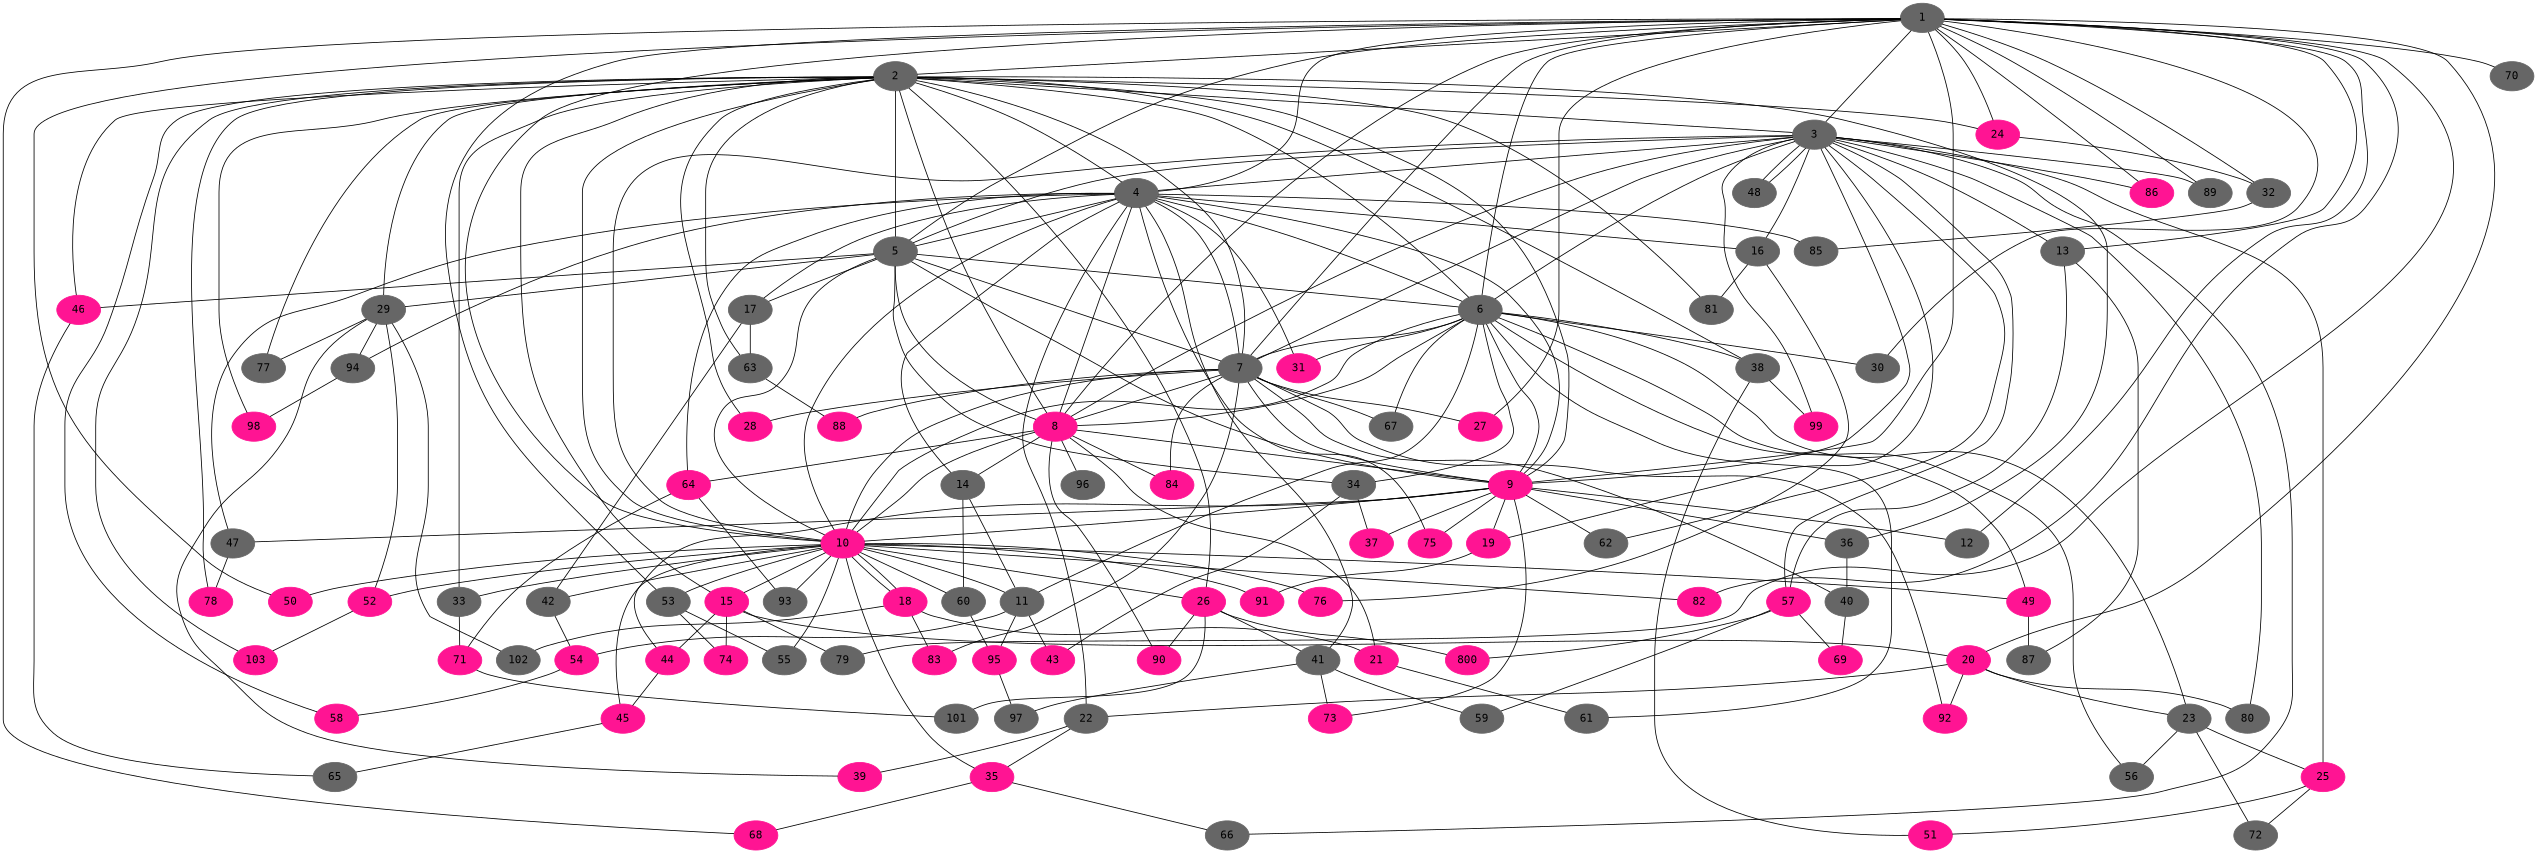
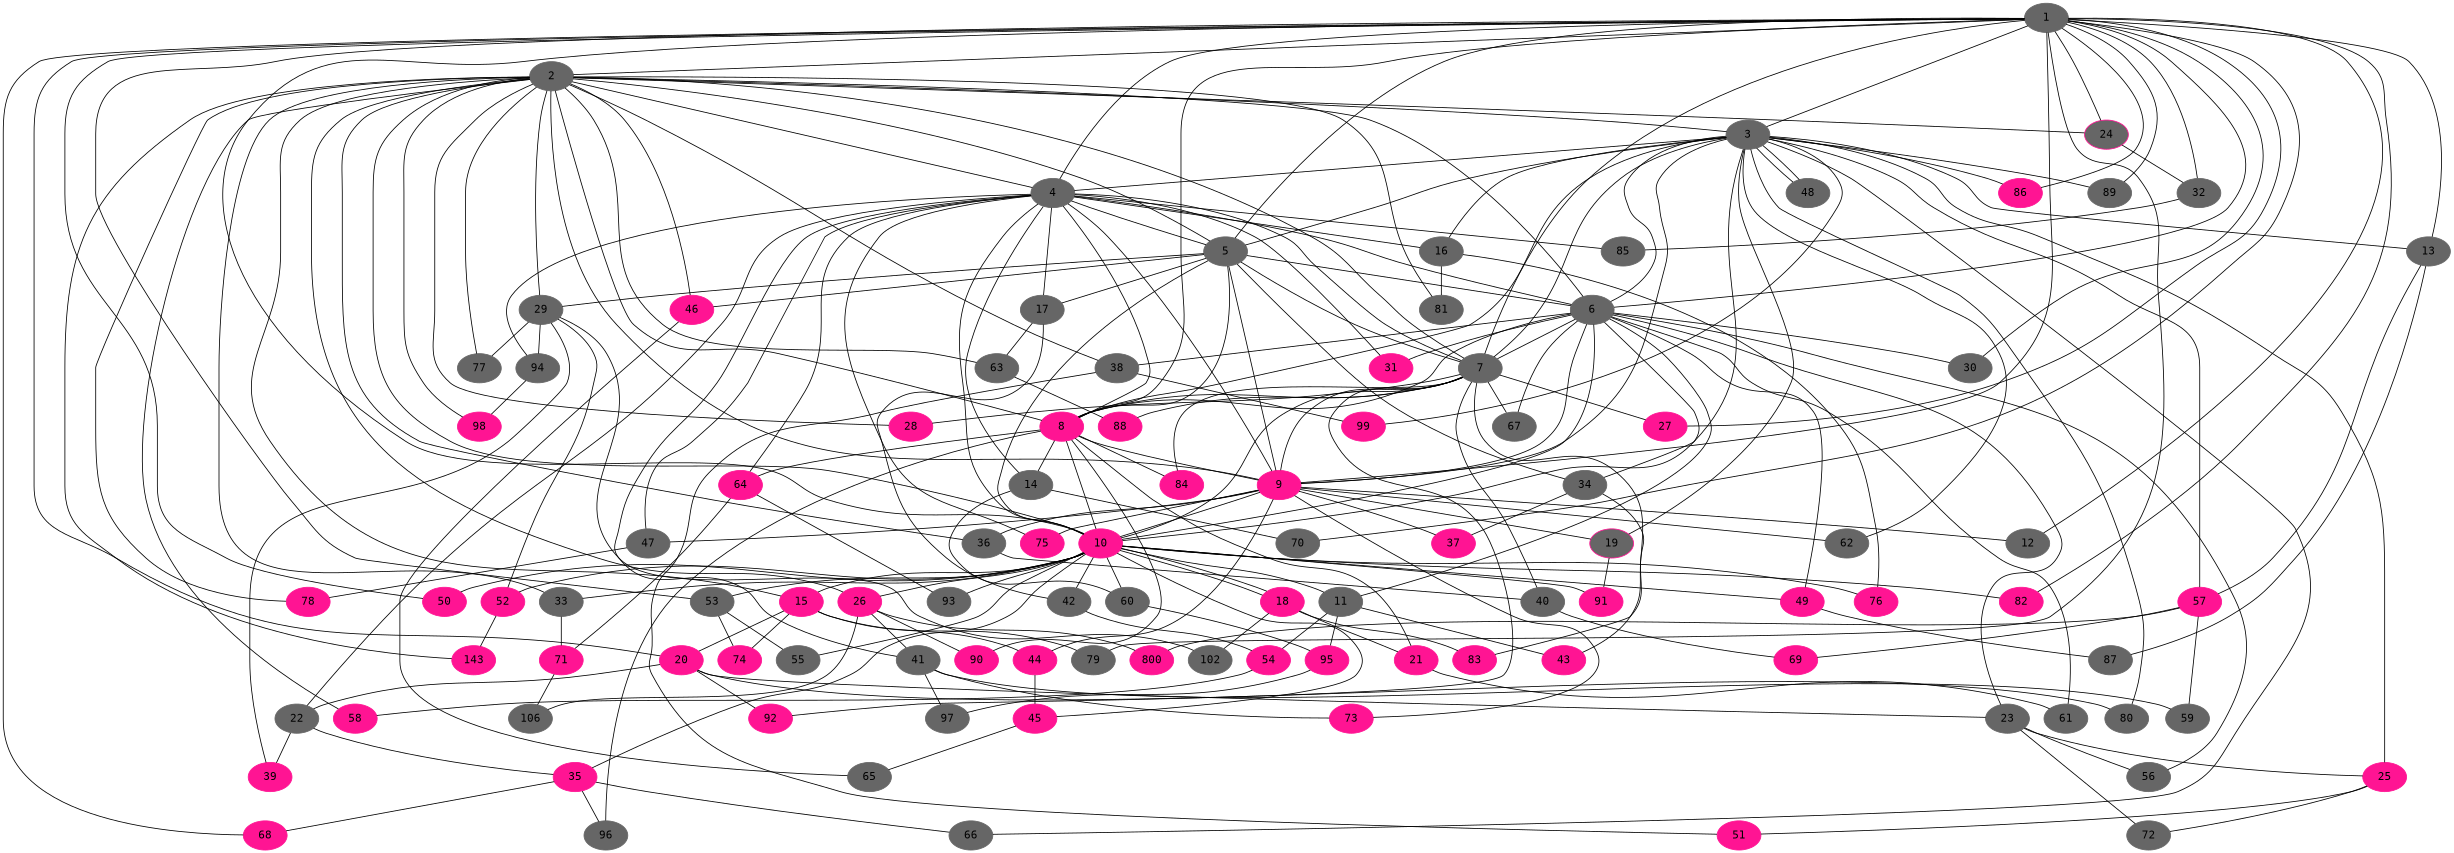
node "24": fillcolor deeppink -> gray40
edge "14" -- "11": now "14" -- "70"
node "19": fillcolor deeppink -> gray40
node "103": label "103" -> "143"
node "101": label "101" -> "106"
edge "35" -- "96": added
